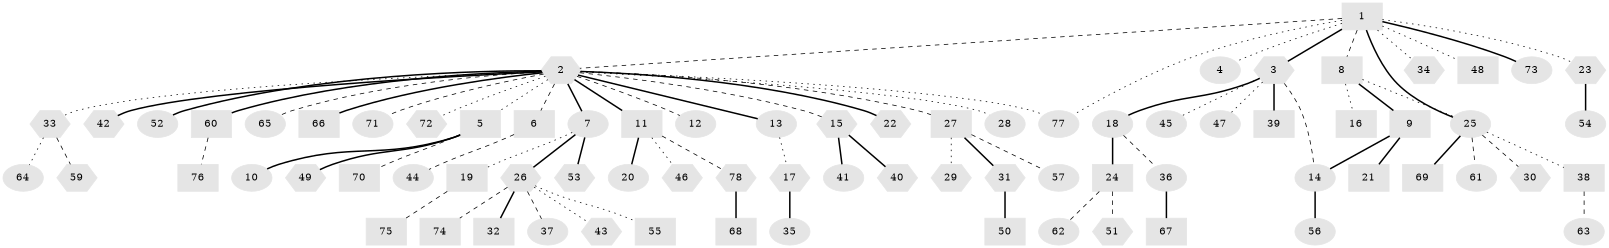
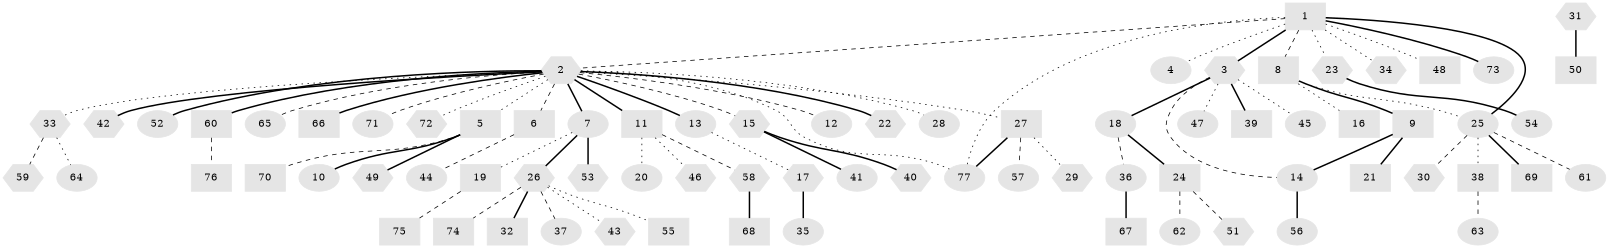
edge "2" -- "27": style dashed -> dotted
edge "11" -- "20": style bold -> dotted
edge "27" -- "31": now "27" -- "77"
node "78": label "78" -> "58"
